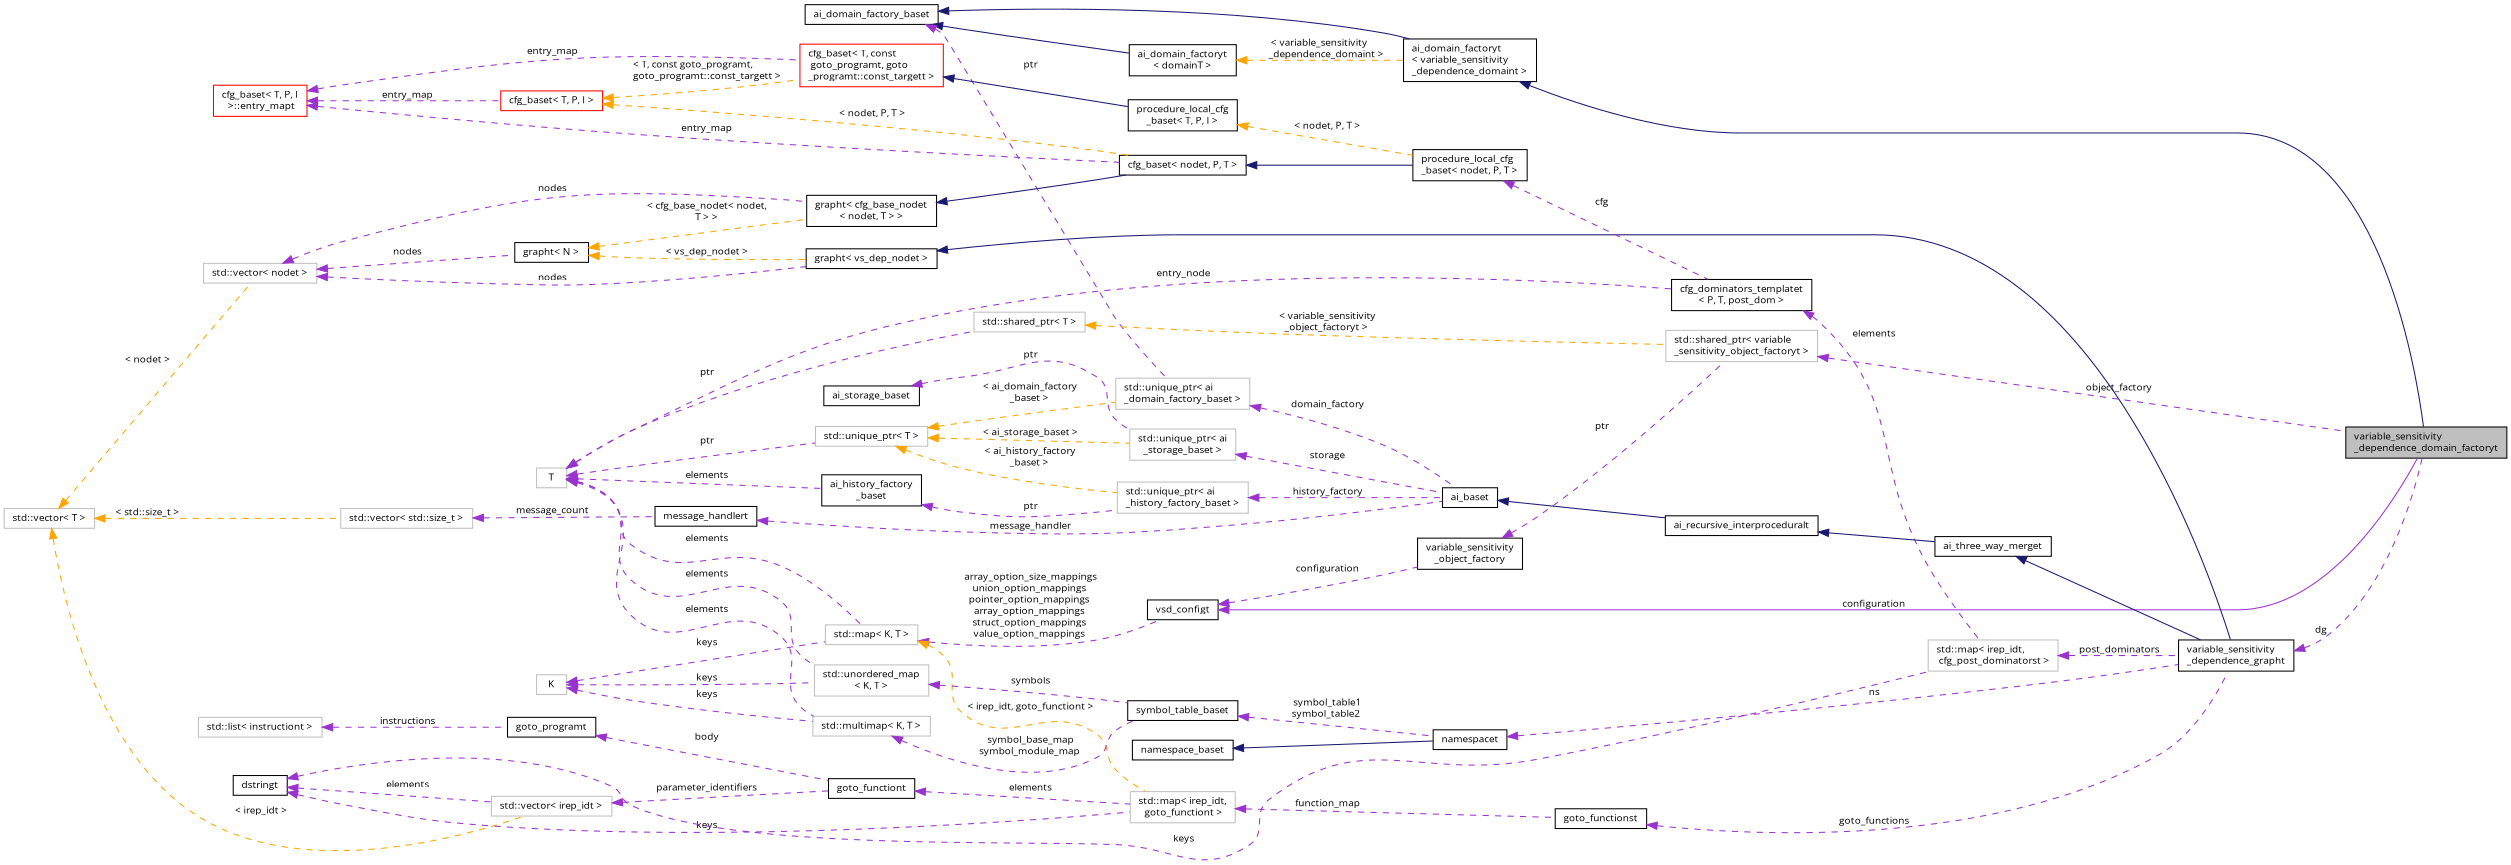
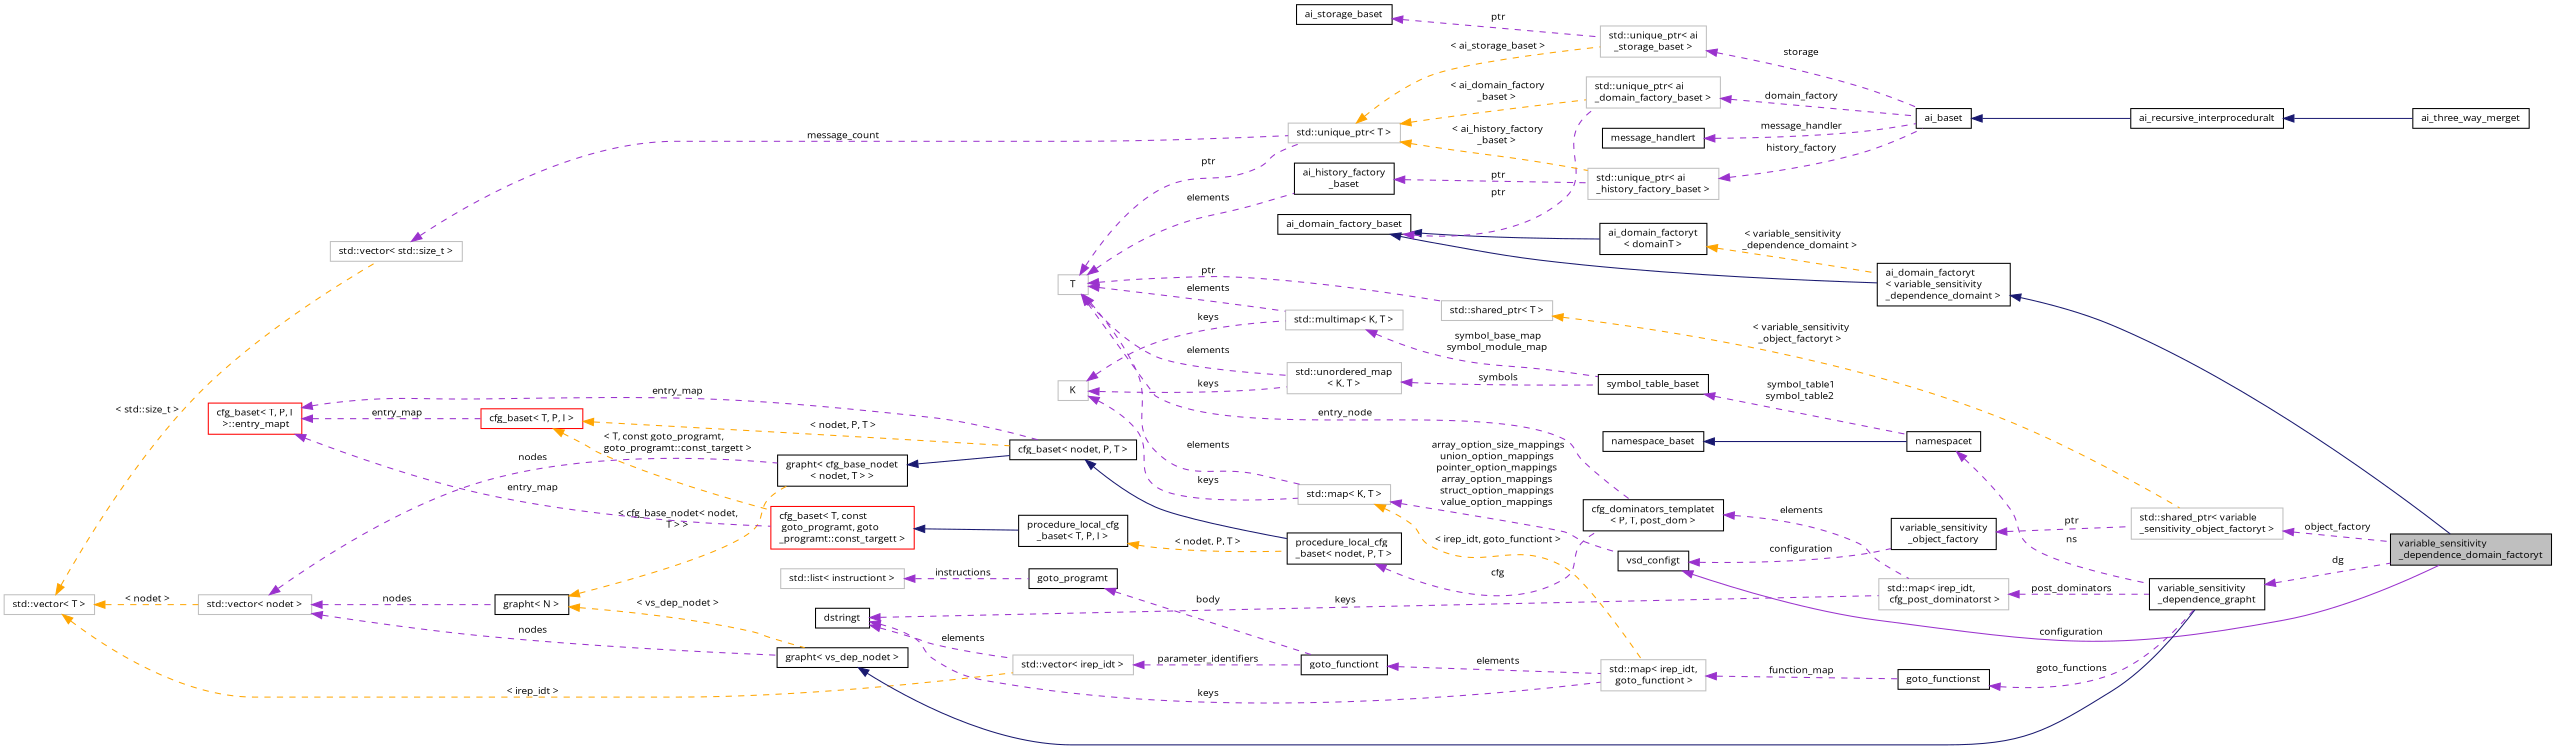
edge "message_handlert" -> "std::vector< std::size_t >": now "std::unique_ptr< T >" -> "std::vector< std::size_t >"
edge "variable_sensitivity _dependence_grapht" -> "ai_three_way_merget": removed
